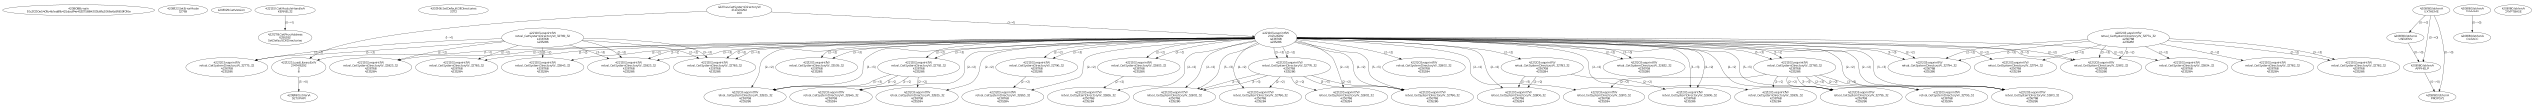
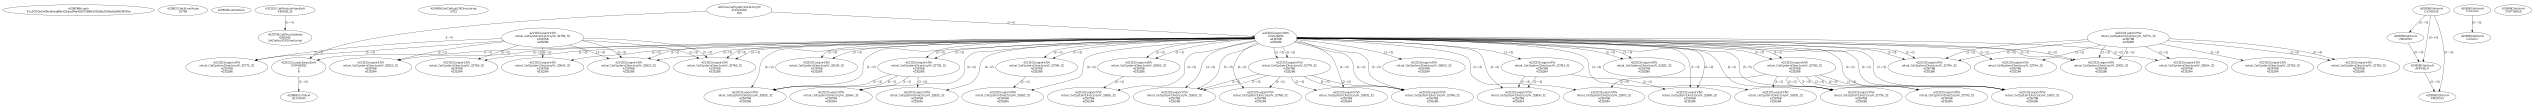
node "4203166.SetDefaultDllDirectories 3072": label "4203166.SetDefaultDllDirectories 3072" -> "4208166.SetDefaultDllDirectories 3072"
